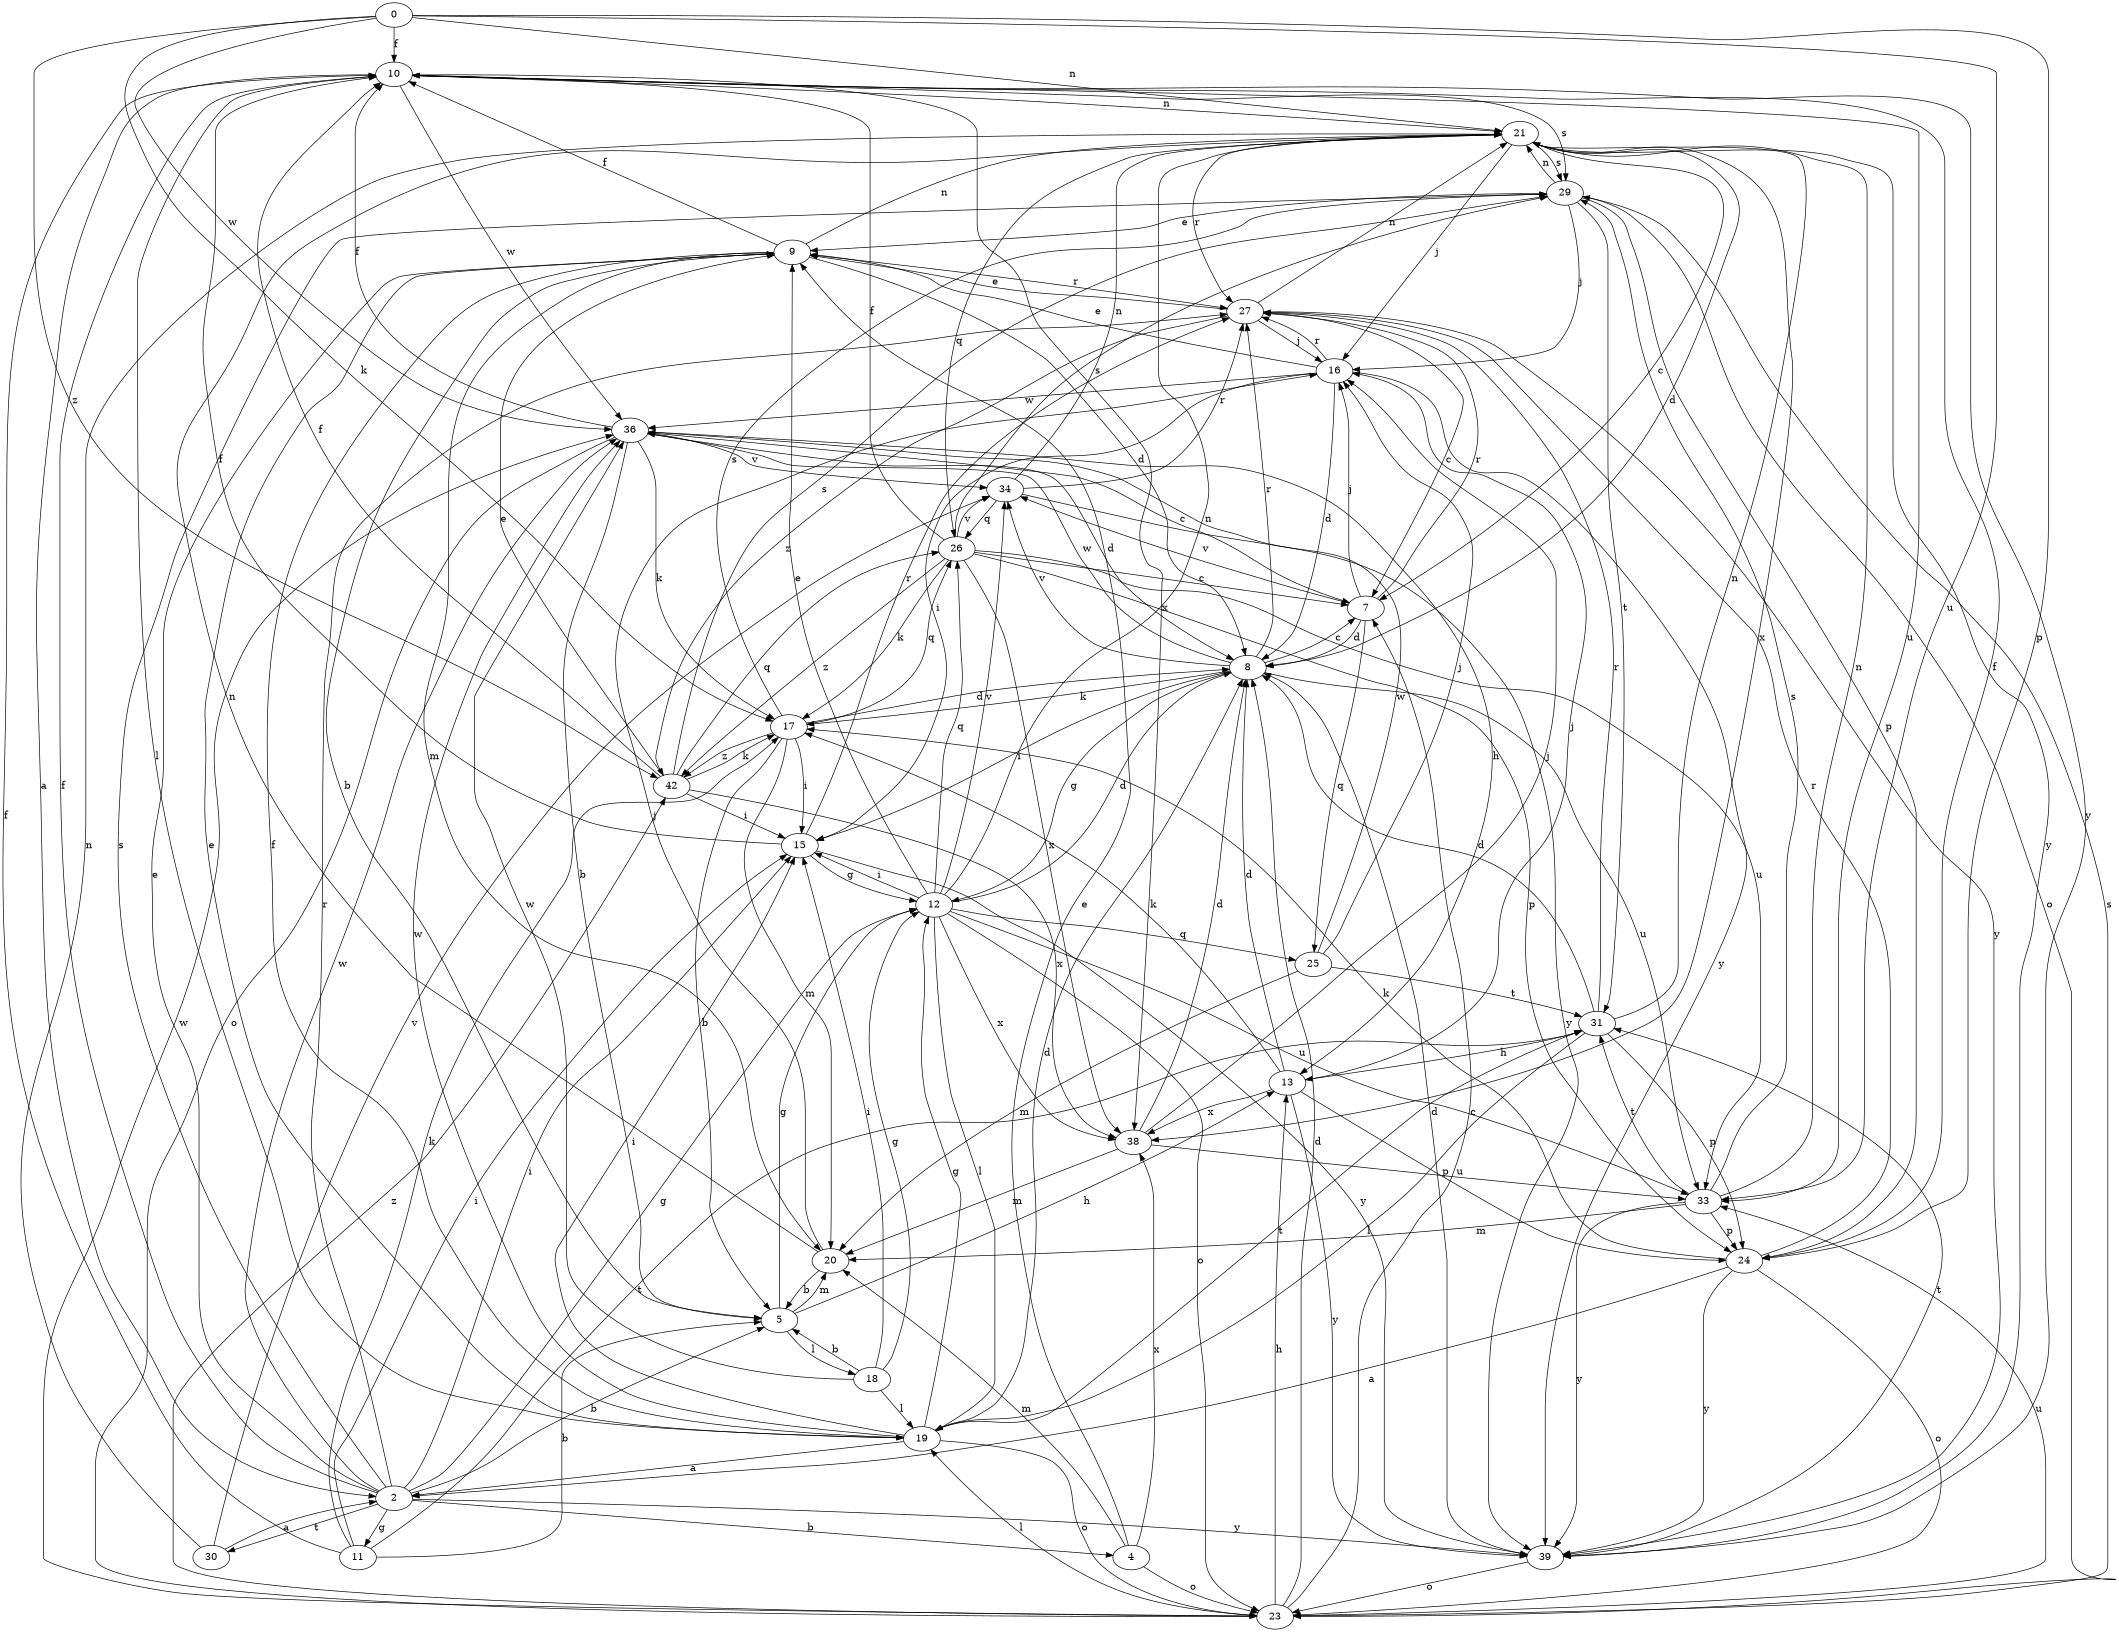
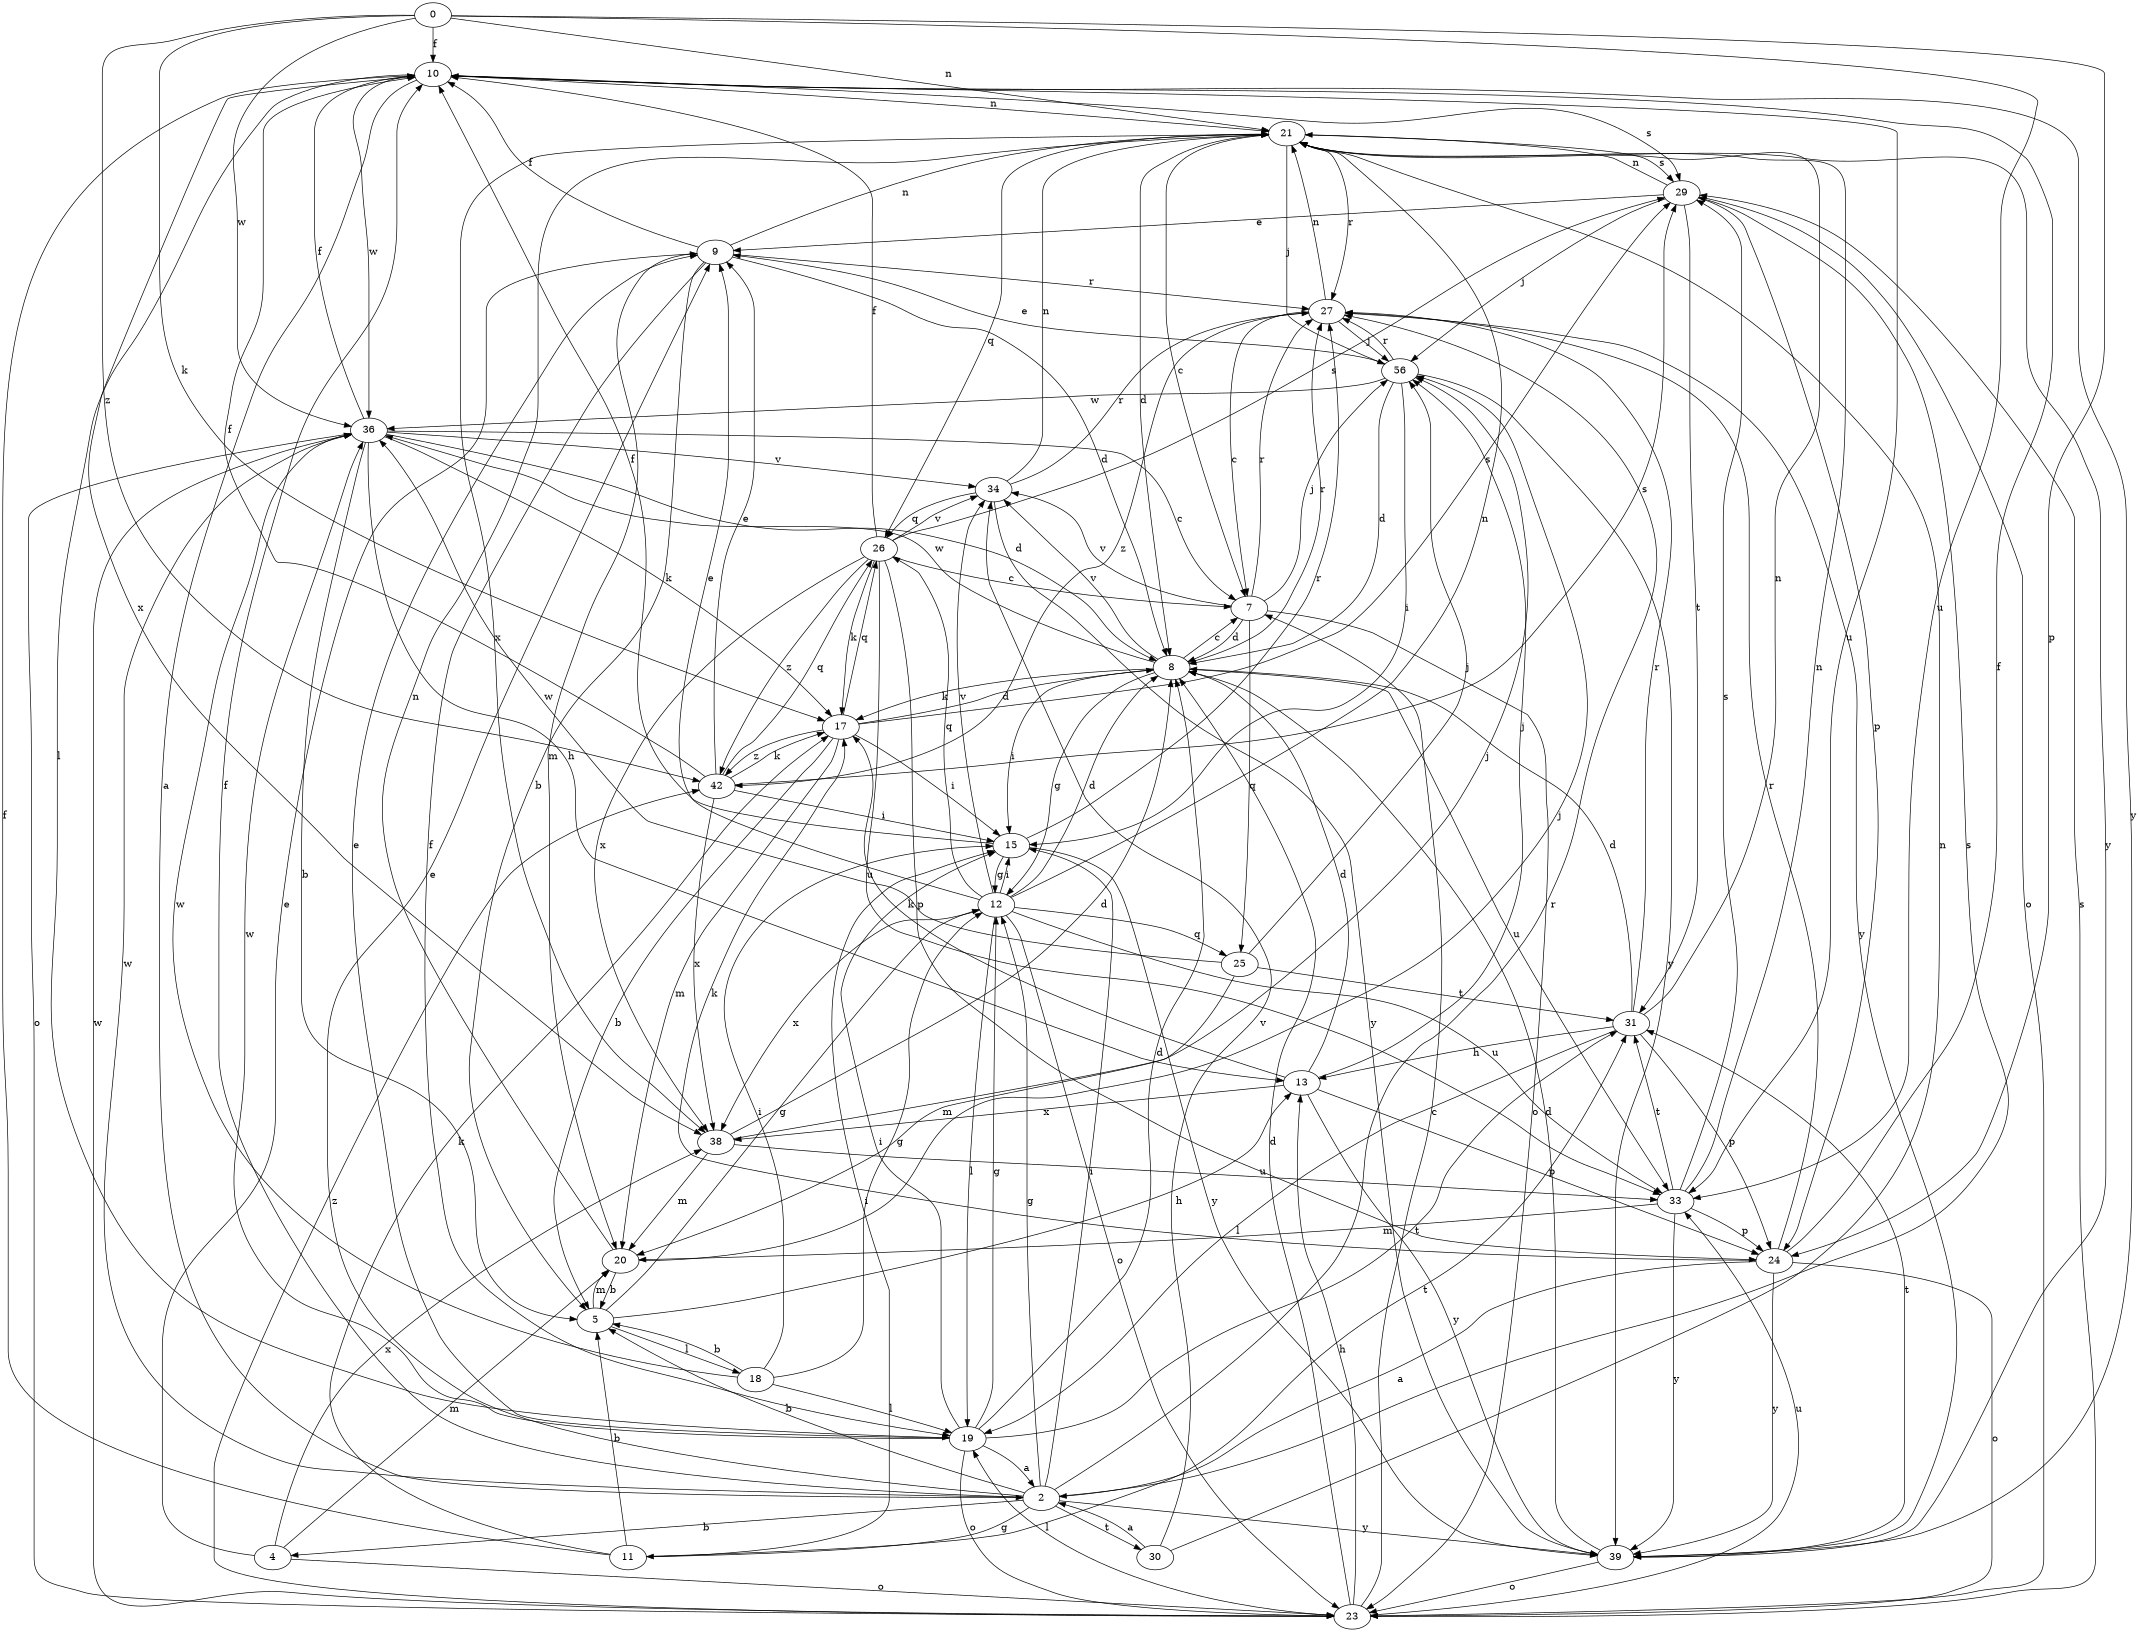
edge "27" -> "9": removed, label "e"
node "16": label "16" -> "56"
edge "7" -> "23": added, label "o"
